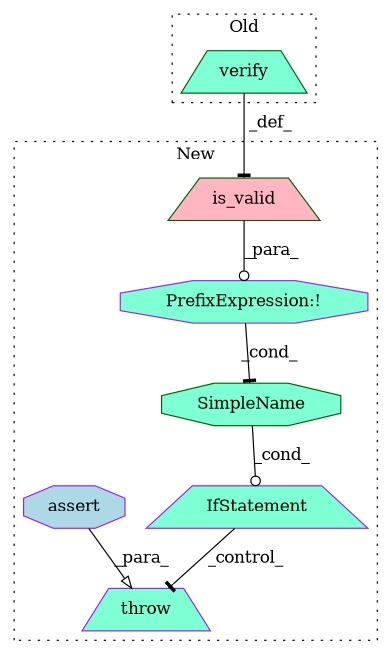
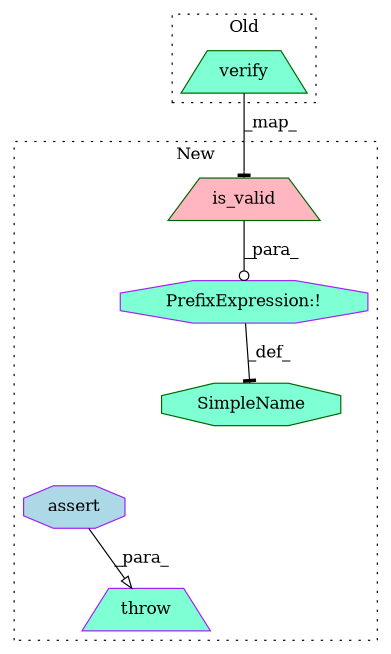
edge "verify" -> "is_valid": label "_def_" -> "_map_"
edge "PrefixExpression:!" -> "SimpleName": label "_cond_" -> "_def_"
node "IfStatement": removed
